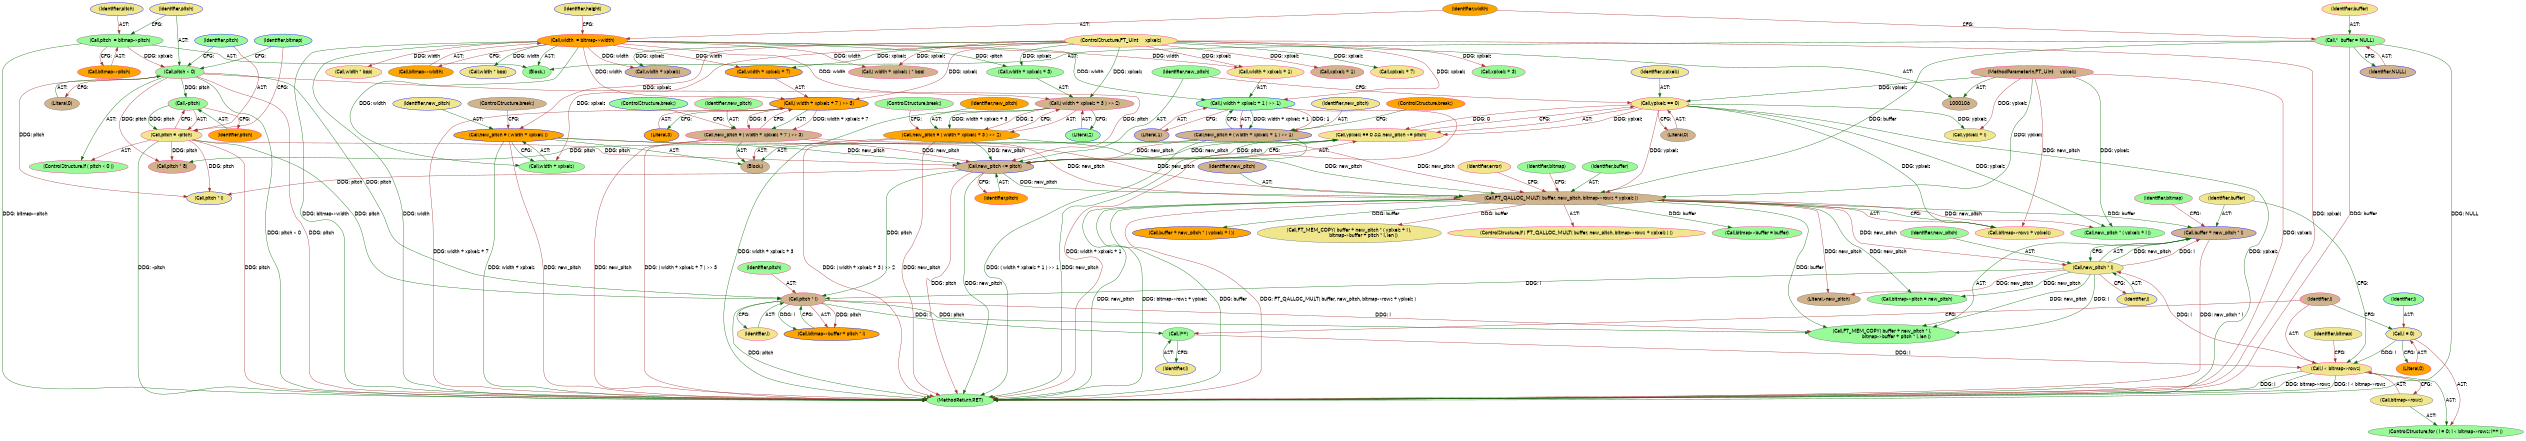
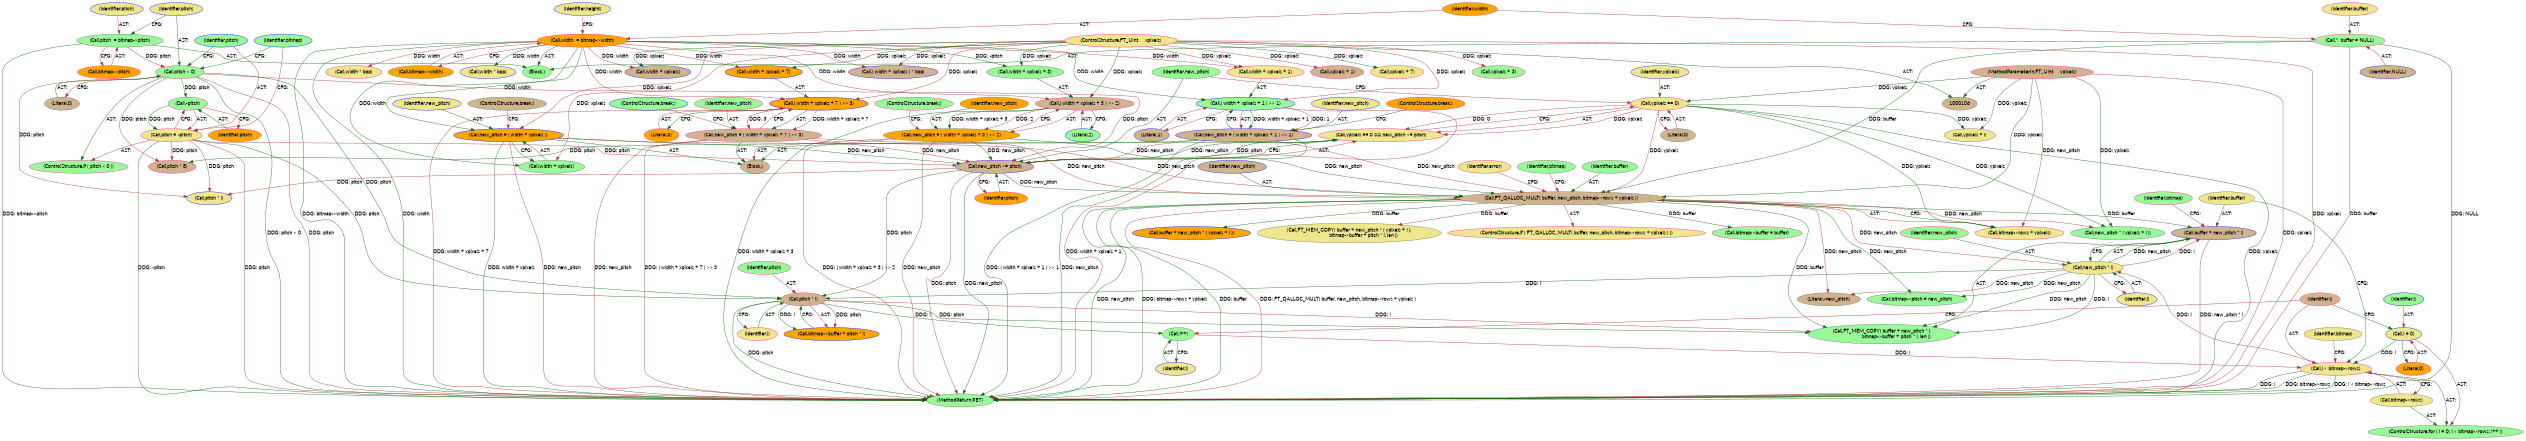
edge "(Call,pitch  = bitmap->pitch)" -> "(Call,pitch < 0)": label "DDG: xpixels" -> "DDG: pitch"
edge "(Call,*  buffer = NULL)" -> "(Identifier,NULL)": removed, label "CFG:"
node "(Call,( width + xpixels ) * bpp)": color deeppink -> blue
edge "(Call,width  = bitmap->width)" -> "(Call,new_pitch = ( width + xpixels ))": added, label "DDG: width"
node "(Literal,3)": color blue -> deeppink
